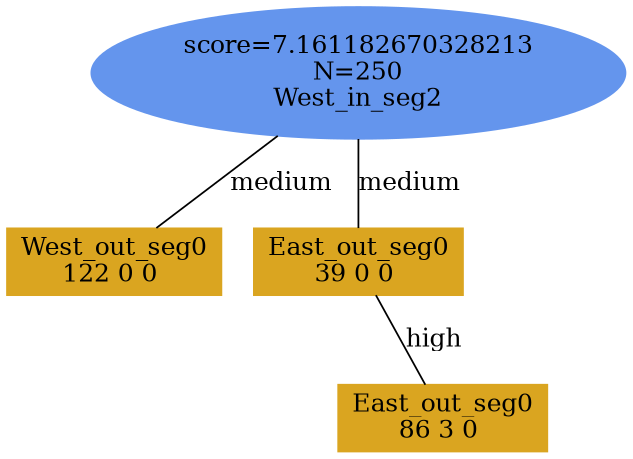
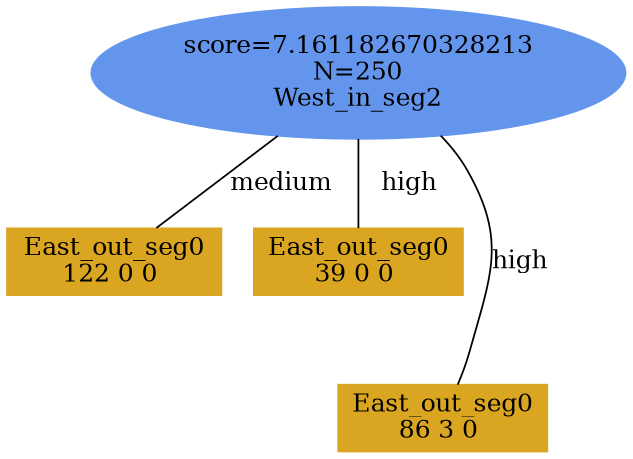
edge "score=7.161182670328213 N=250 West_in_seg2" -- "East_out_seg0 39 0 0": label "medium" -> "high"
node "West_out_seg0 122 0 0": label "West_out_seg0 122 0 0" -> "East_out_seg0 122 0 0"
edge "East_out_seg0 39 0 0" -- "East_out_seg0 86 3 0": now "score=7.161182670328213 N=250 West_in_seg2" -- "East_out_seg0 86 3 0"
